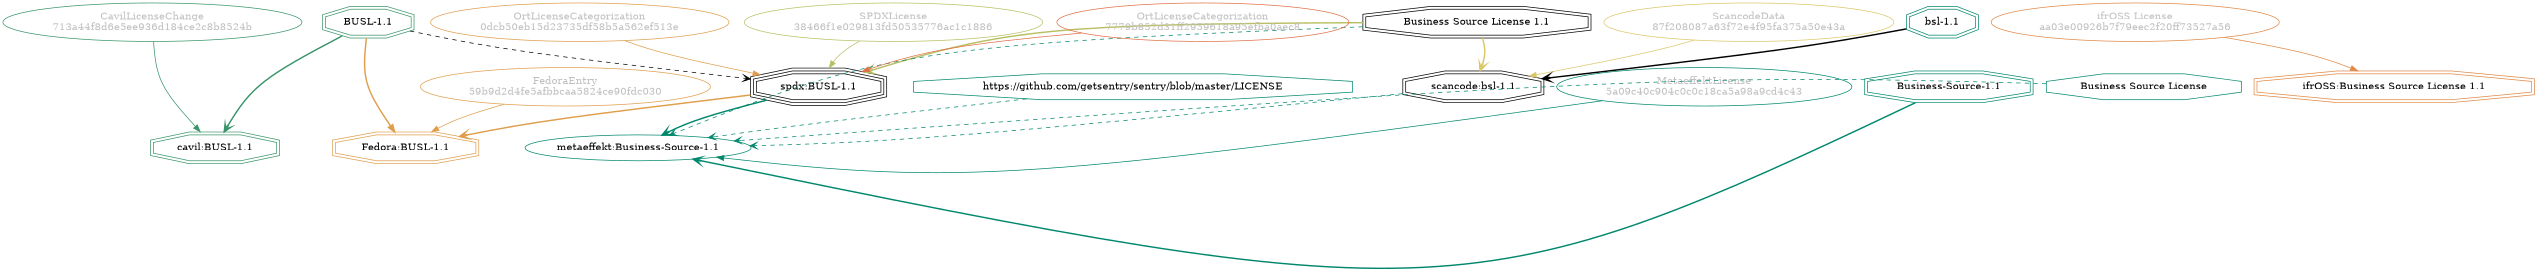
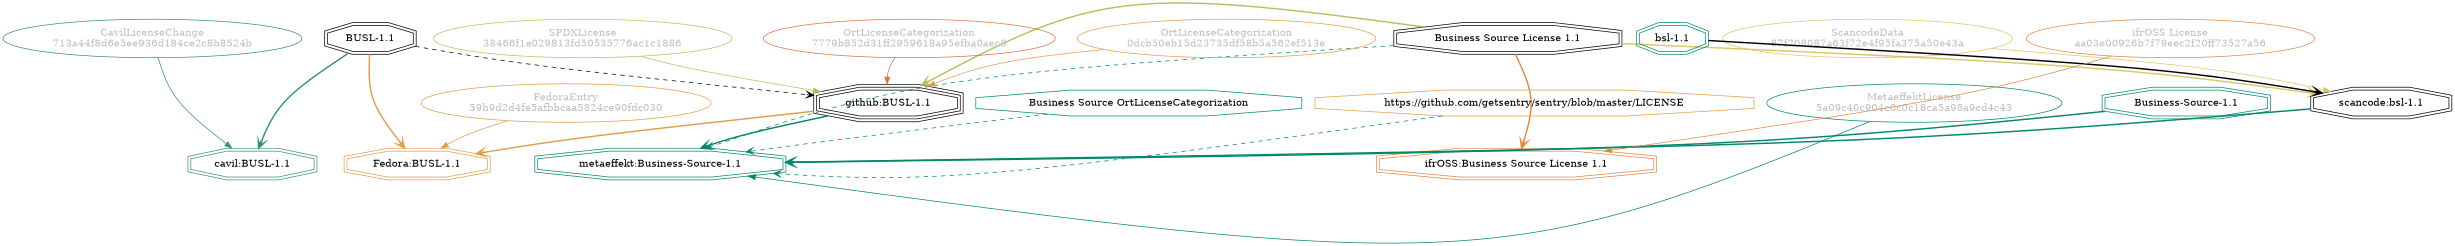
node "BUSL-1.1": color #379469 -> black
edge "BUSL-1.1" -> "Fedora:BUSL-1.1": arrowhead normal -> vee
node "spdx:BUSL-1.1": label "spdx:BUSL-1.1" -> "github:BUSL-1.1"
node "https://github.com/getsentry/sentry/blob/master/LICENSE": color #00876c -> #e09d4b
node "Business Source License": label "Business Source License" -> "Business Source OrtLicenseCategorization"
edge "Business Source License 1.1" -> "ifrOSS:Business Source License 1.1": added
edge "scancode:bsl-1.1" -> "metaeffekt:Business-Source-1.1": style dashed -> bold
node "metaeffekt:Business-Source-1.1": shape ellipse -> doubleoctagon
